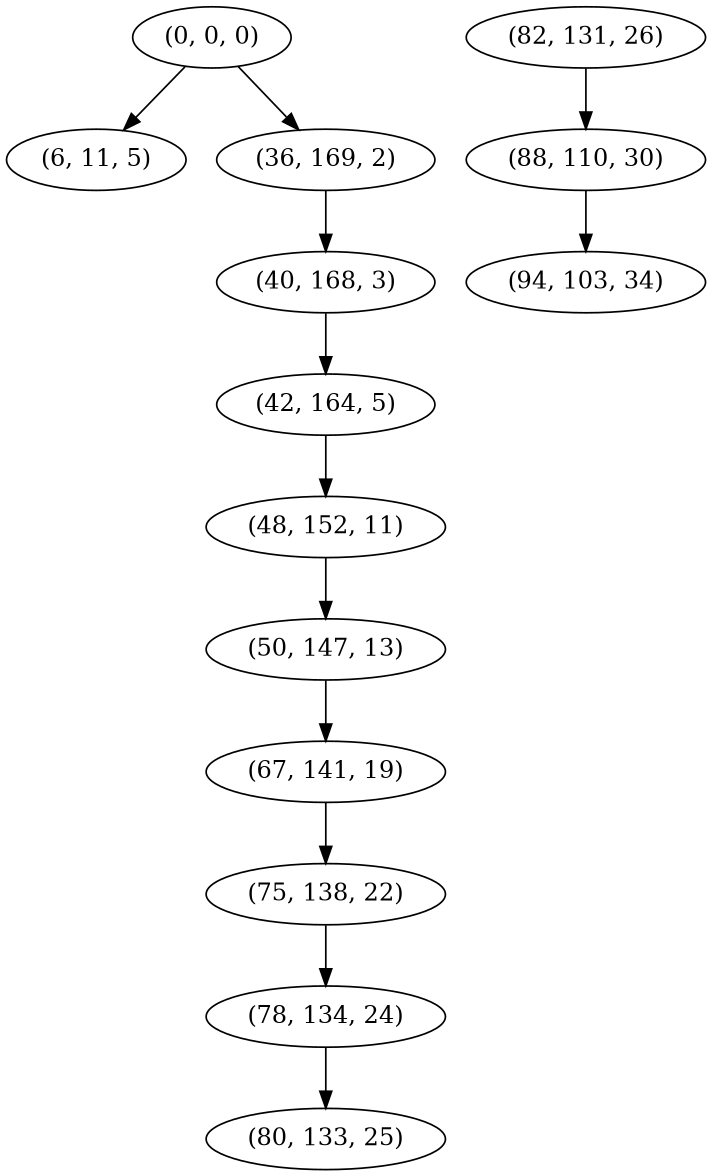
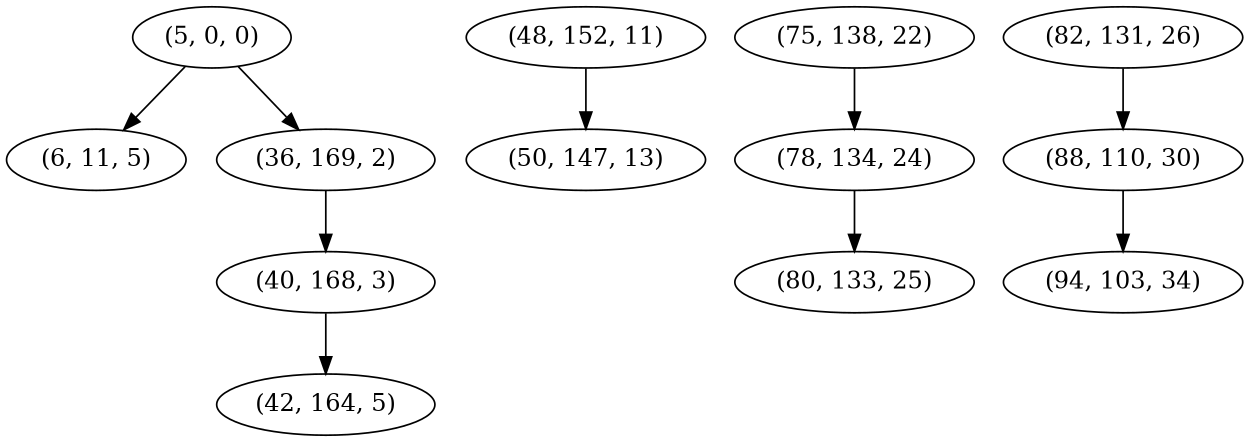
node "(0, 0, 0)": label "(0, 0, 0)" -> "(5, 0, 0)"
edge "(42, 164, 5)" -> "(48, 152, 11)": removed
node "(67, 141, 19)": removed
